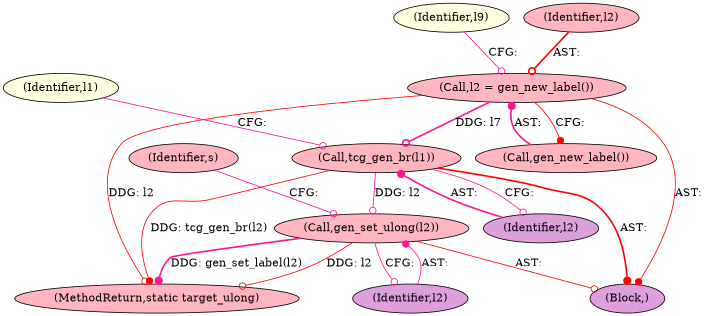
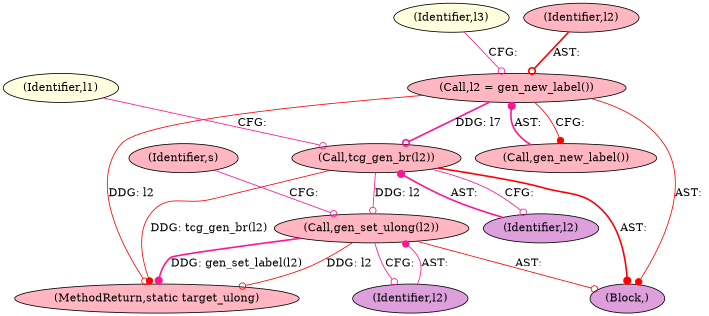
node "(Identifier,l9)": label "(Identifier,l9)" -> "(Identifier,l3)"
node "(Call,tcg_gen_br(l1))": label "(Call,tcg_gen_br(l1))" -> "(Call,tcg_gen_br(l2))"
